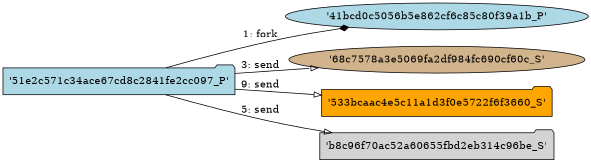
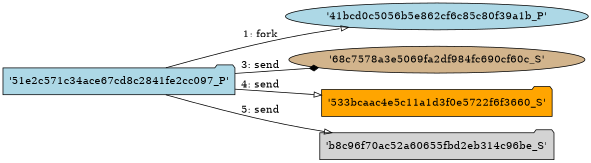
edge "'51e2c571c34ace67cd8c2841fe2cc097_P'" -> "'41bcd0c5056b5e862cf6c85c80f39a1b_P'": arrowhead diamond -> onormal
edge "'51e2c571c34ace67cd8c2841fe2cc097_P'" -> "'68c7578a3e5069fa2df984fc690cf60c_S'": arrowhead onormal -> diamond
edge "'51e2c571c34ace67cd8c2841fe2cc097_P'" -> "'533bcaac4e5c11a1d3f0e5722f6f3660_S'": label "9: send" -> "4: send"
